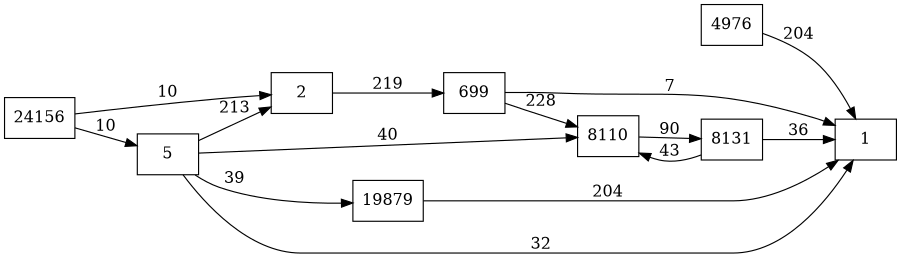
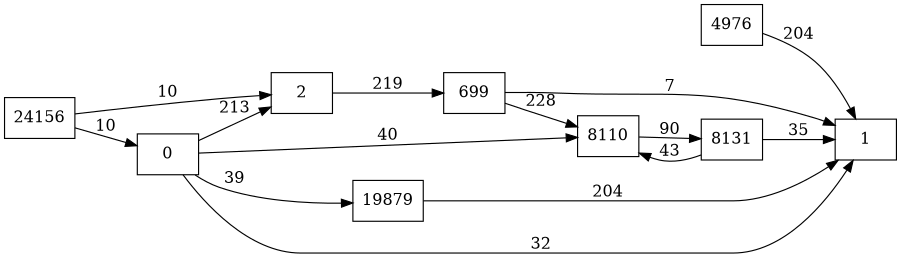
edge "8131" -> "1": label "36" -> "35"
node "5": label "5" -> "0"
